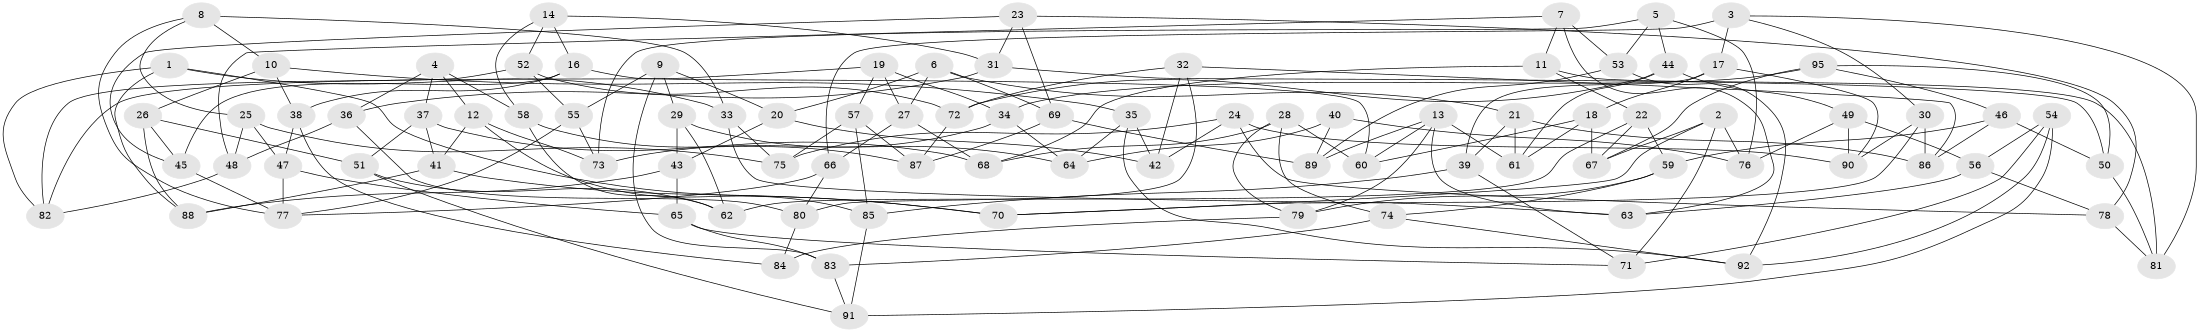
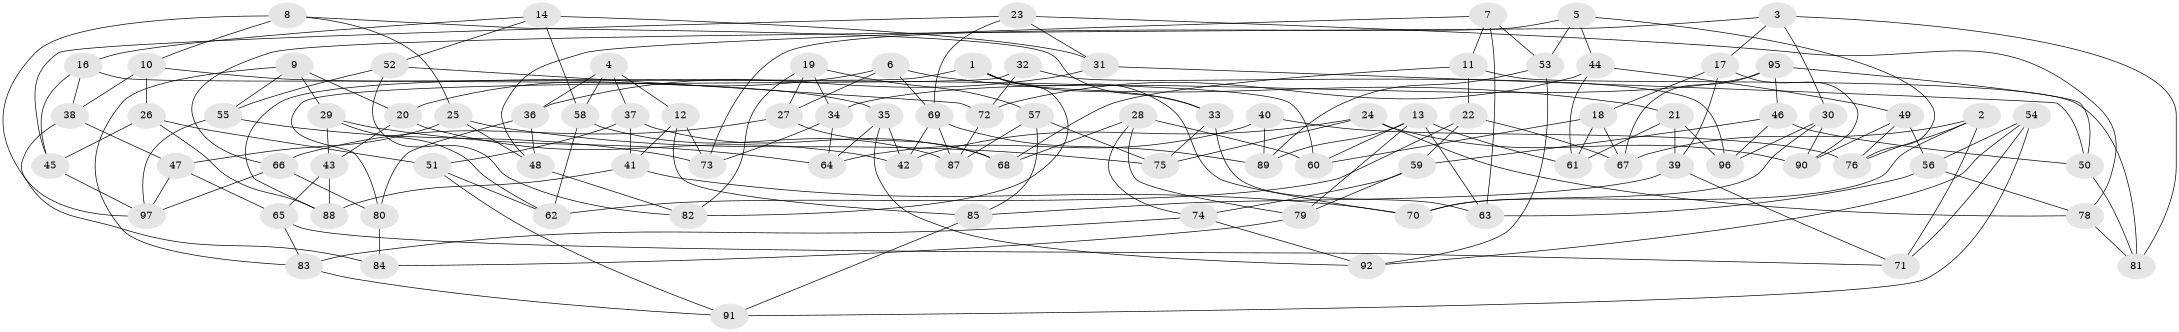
edge "32" -- "42": now "69" -- "42"
node "86": label "86" -> "96"
node "77": label "77" -> "97"
